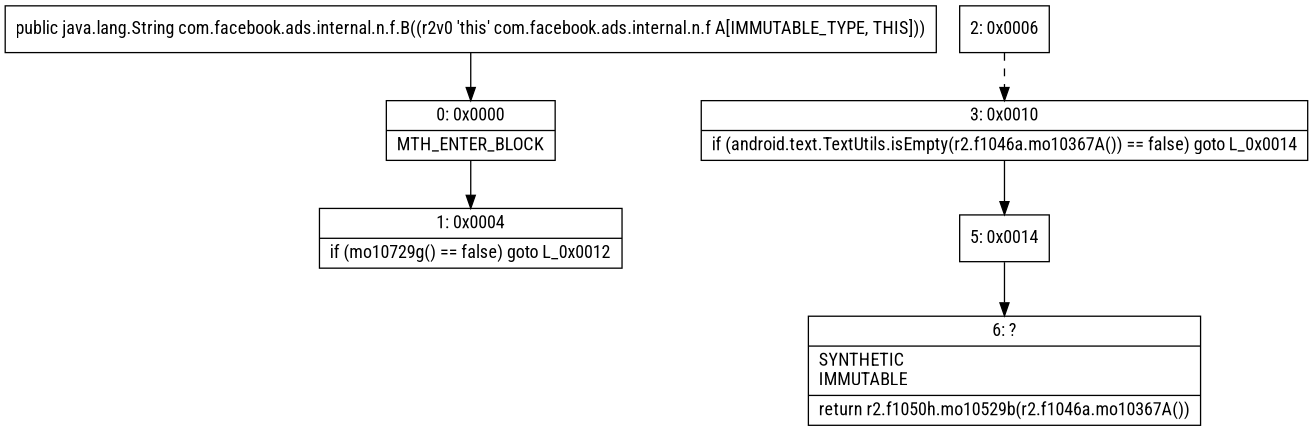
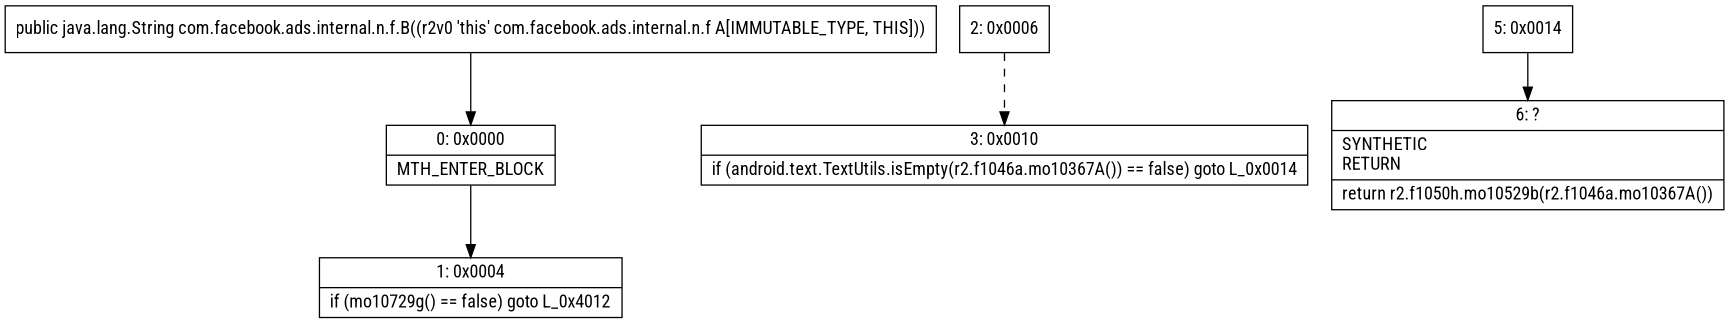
edge "3: 0x0010" -> "5: 0x0014": removed
node "1: 0x0004": text "if (mo10729g() == false) goto L_0x0012" -> "if (mo10729g() == false) goto L_0x4012"
node "6: ?": text "IMMUTABLE" -> "RETURN"
